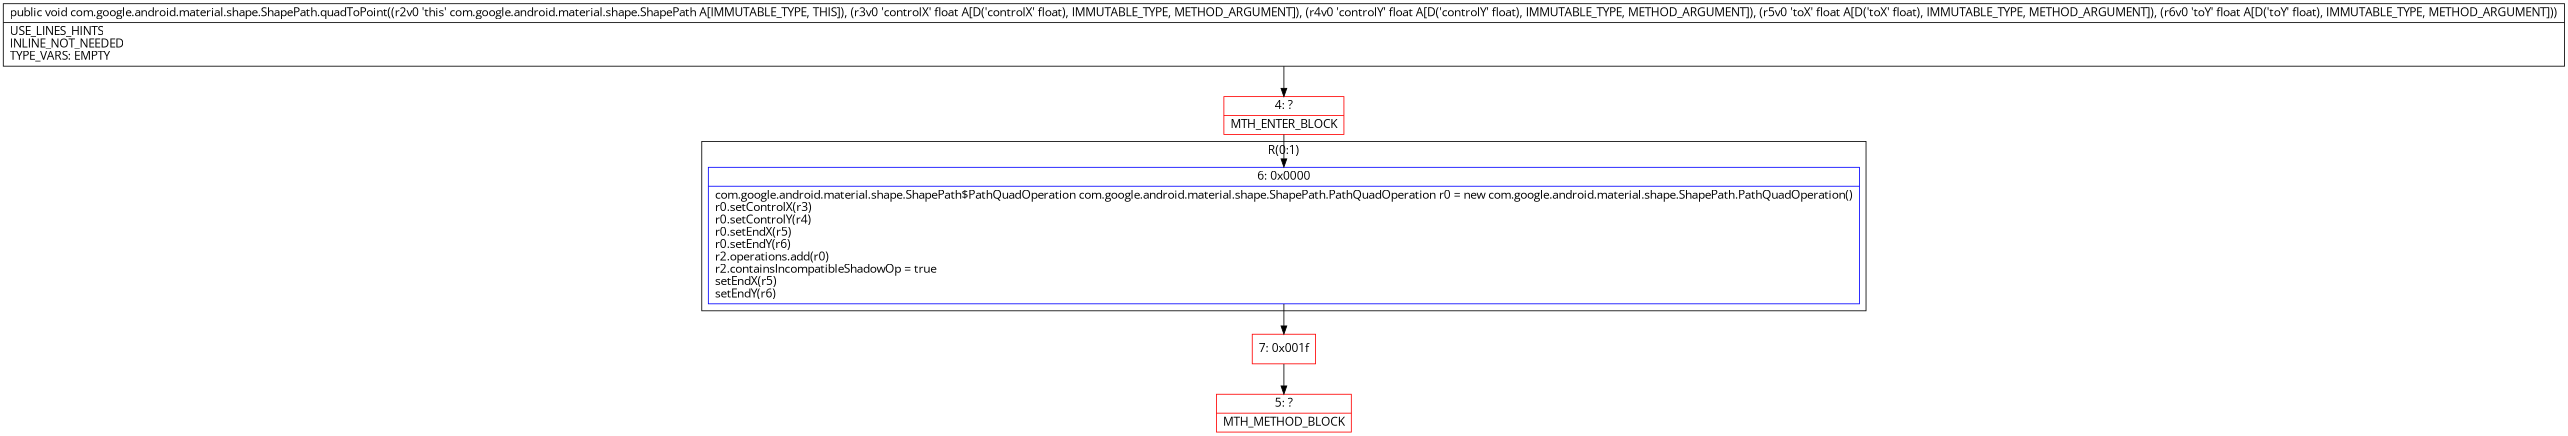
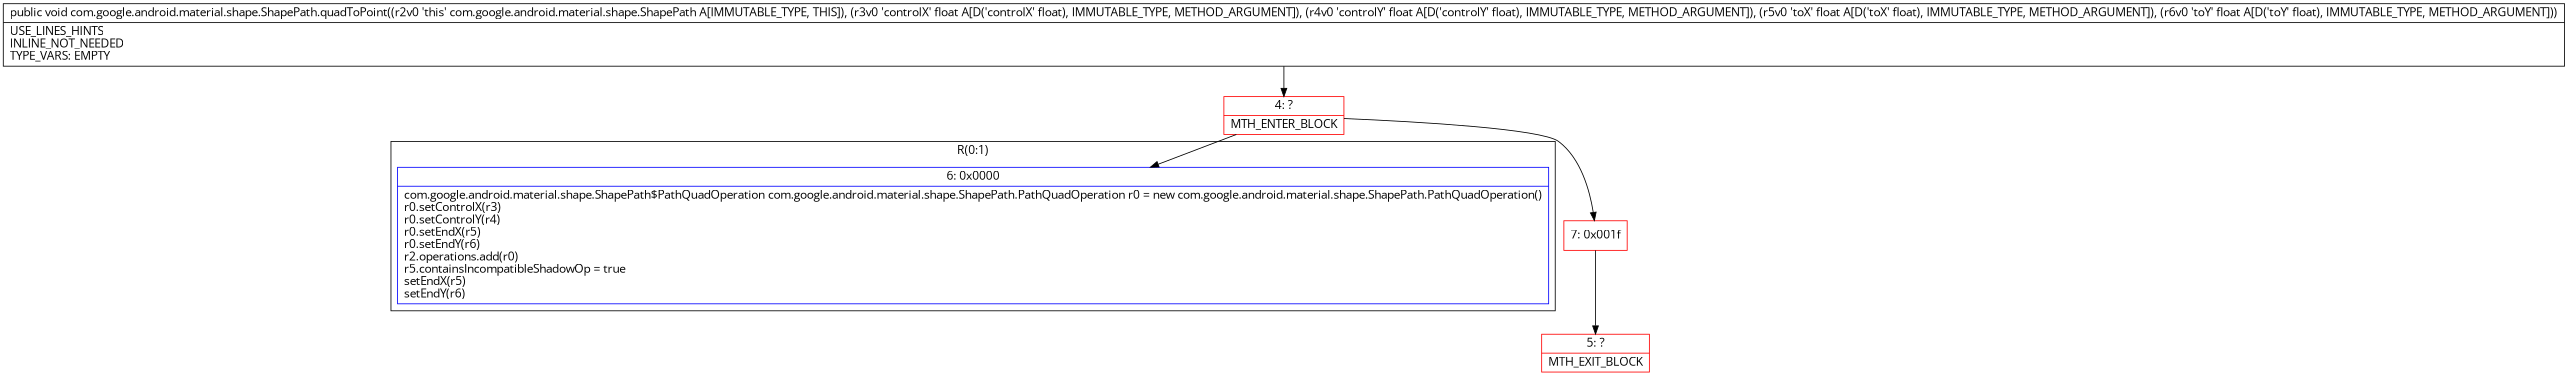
node "6: 0x0000": text "r2.containsIncompatibleShadowOp = true" -> "r5.containsIncompatibleShadowOp = true"
edge "6: 0x0000" -> "7: 0x001f": now "4: ?" -> "7: 0x001f"
node "5: ?": text "MTH_METHOD_BLOCK" -> "MTH_EXIT_BLOCK"
